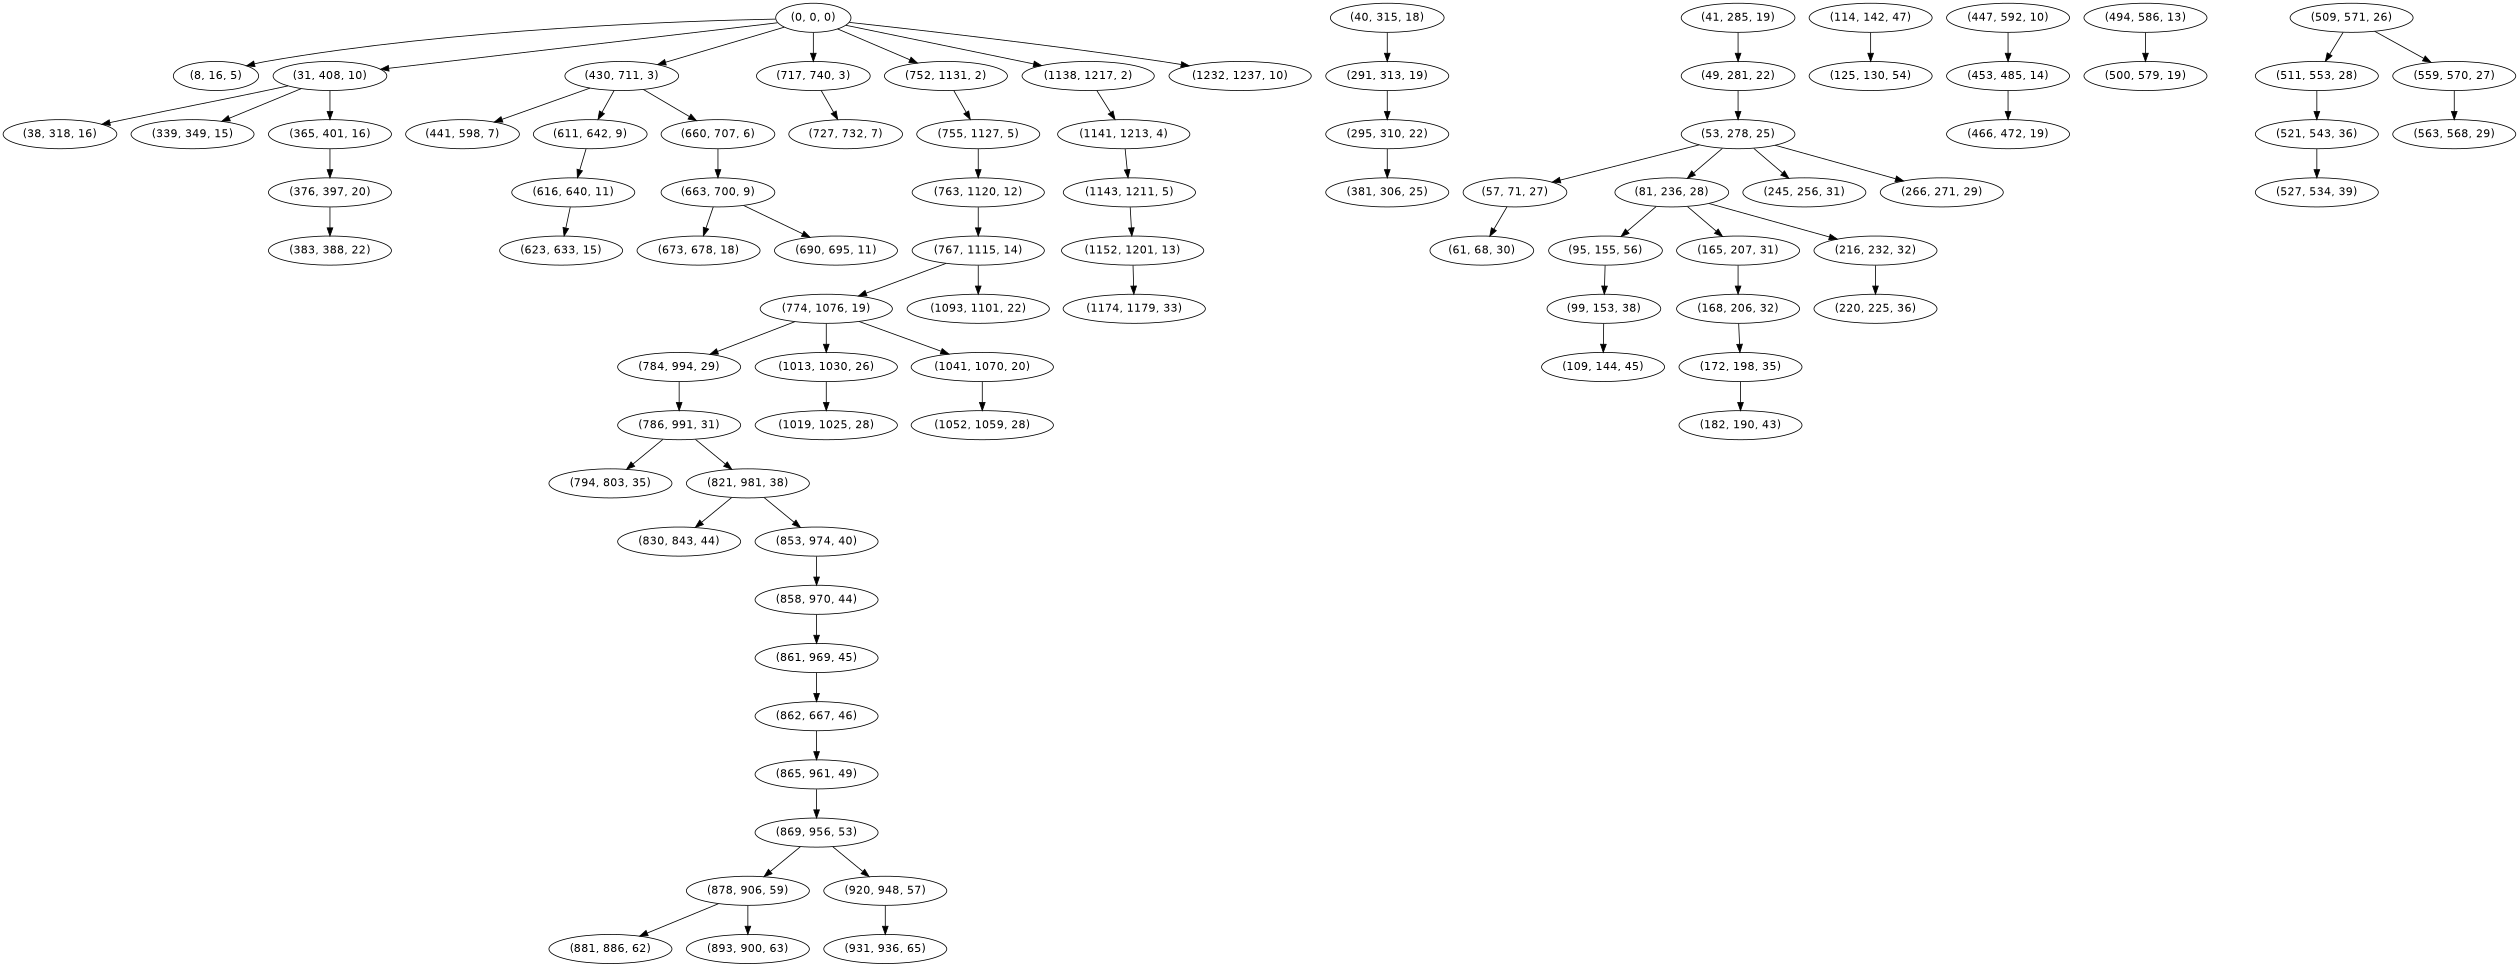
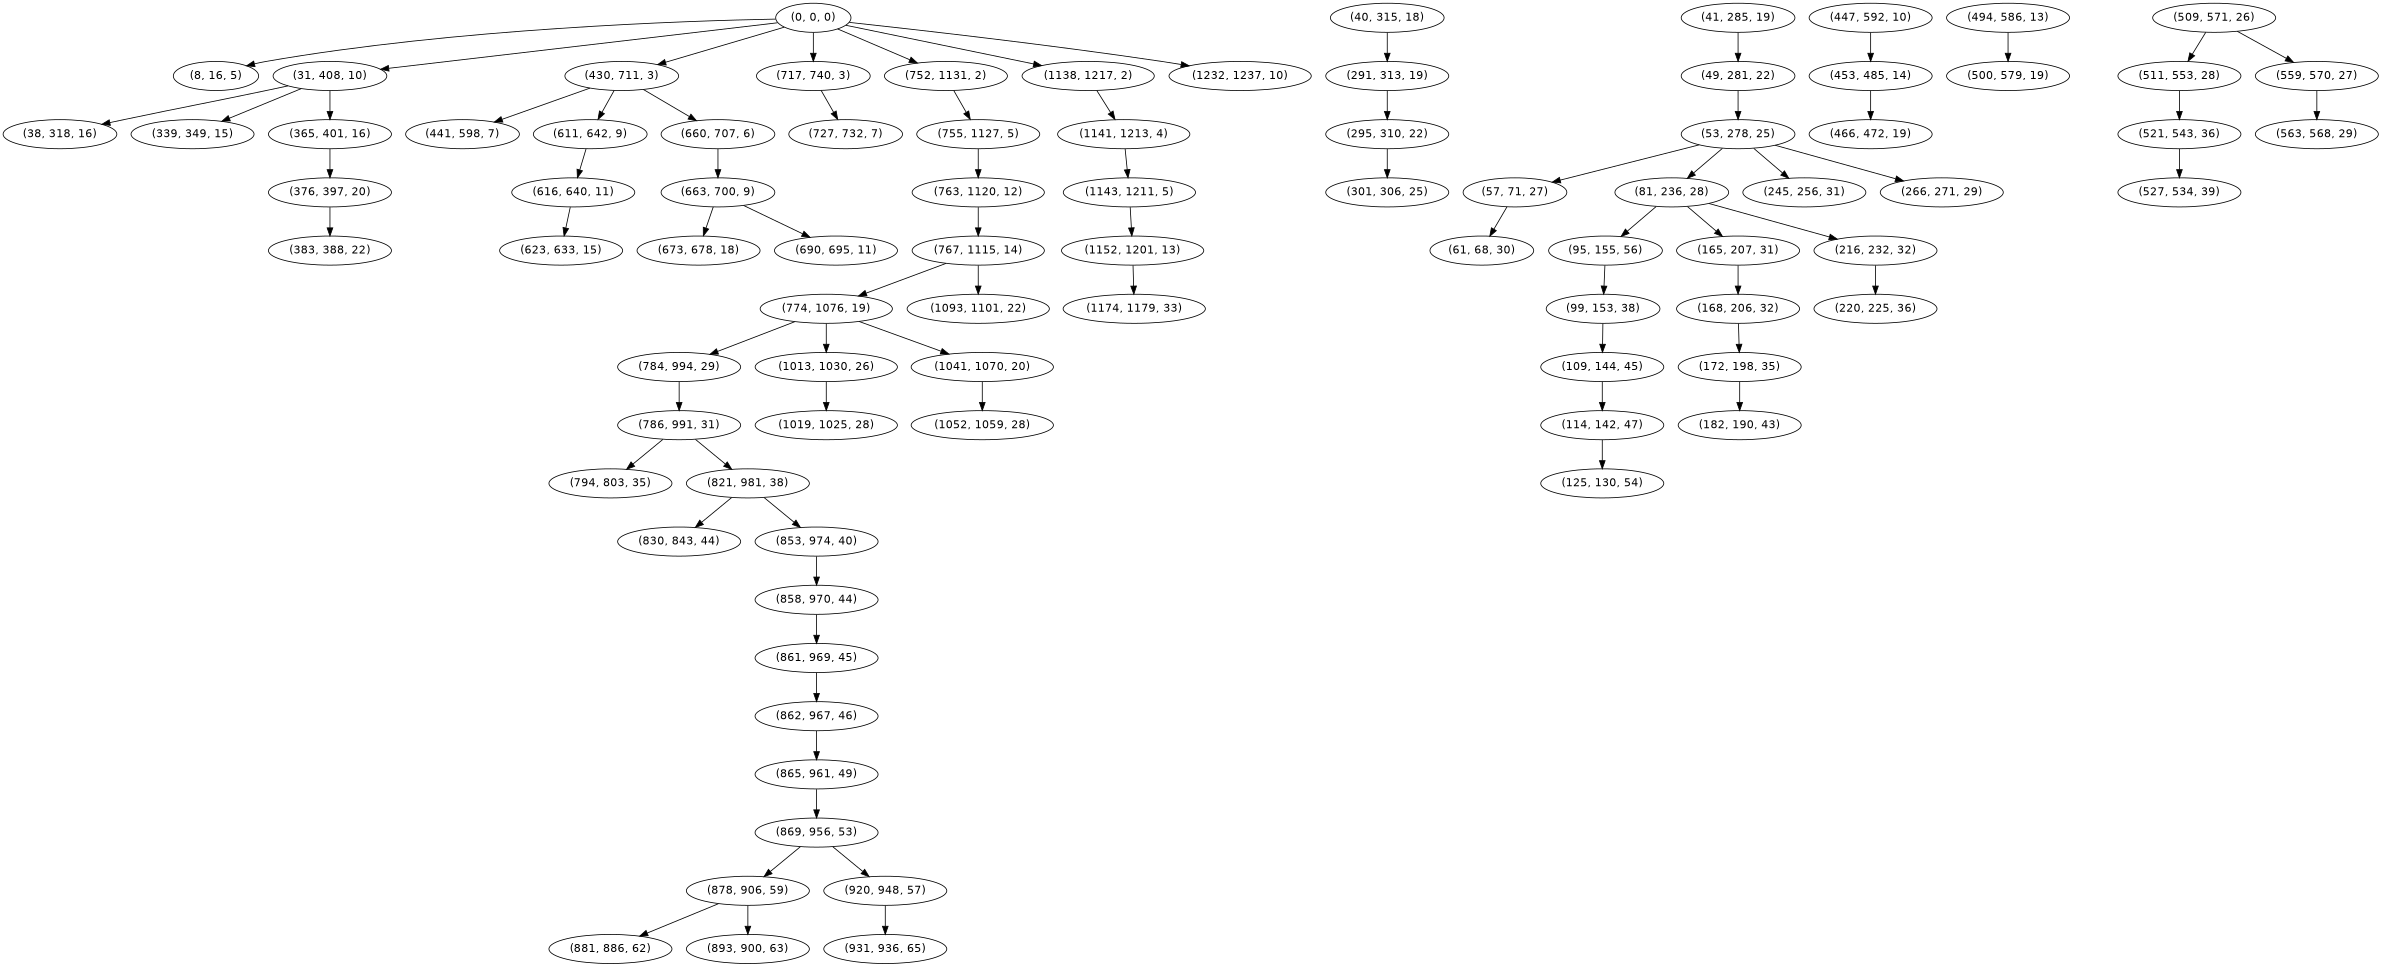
node "(381, 306, 25)": label "(381, 306, 25)" -> "(301, 306, 25)"
edge "(109, 144, 45)" -> "(114, 142, 47)": added
node "(862, 667, 46)": label "(862, 667, 46)" -> "(862, 967, 46)"
